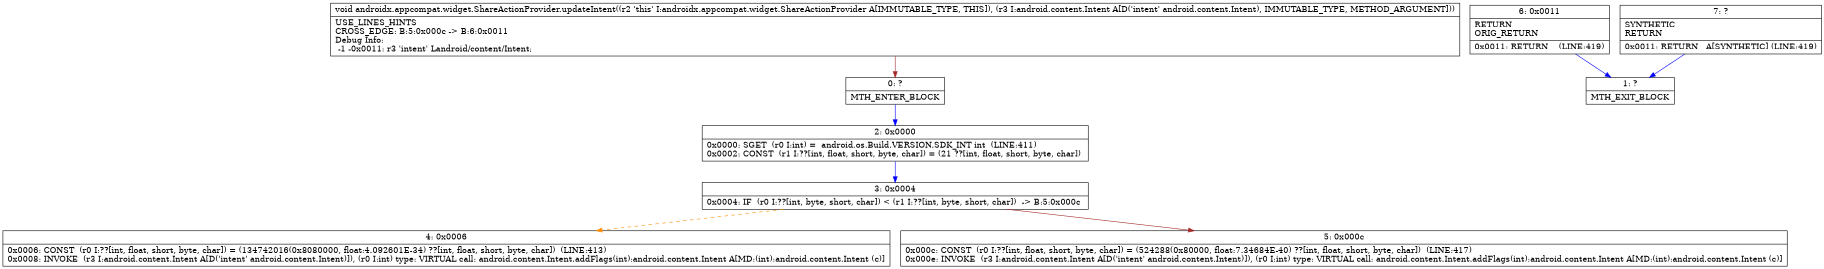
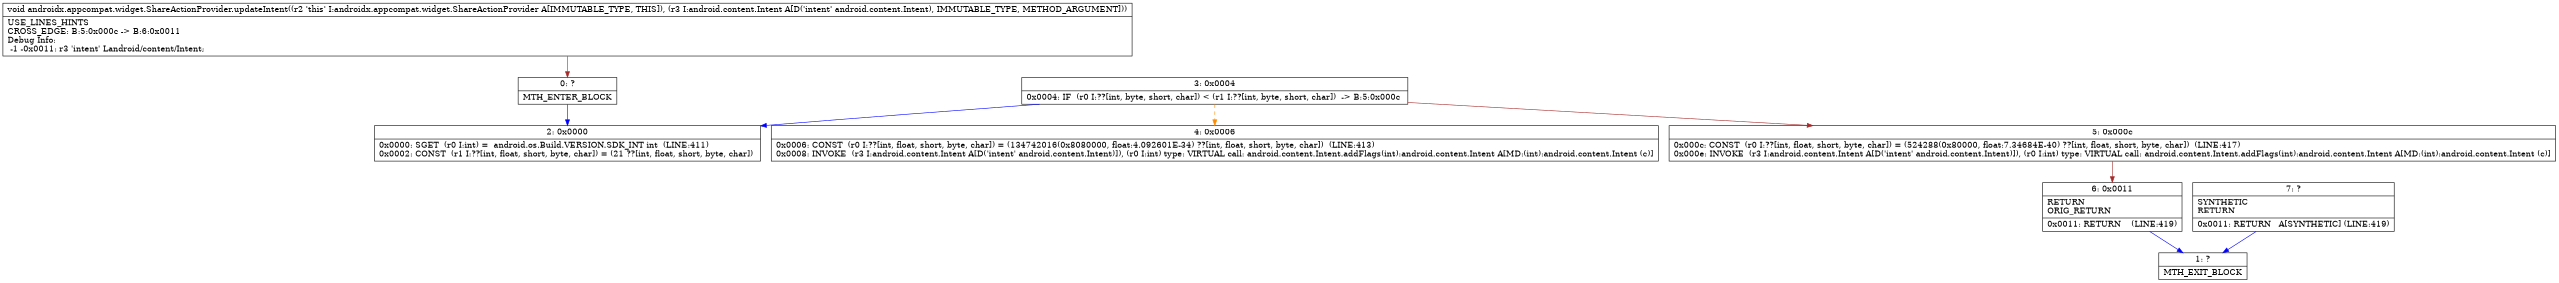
edge "2: 0x0000" -> "3: 0x0004": reversed
edge "5: 0x000c" -> "6: 0x0011": added
